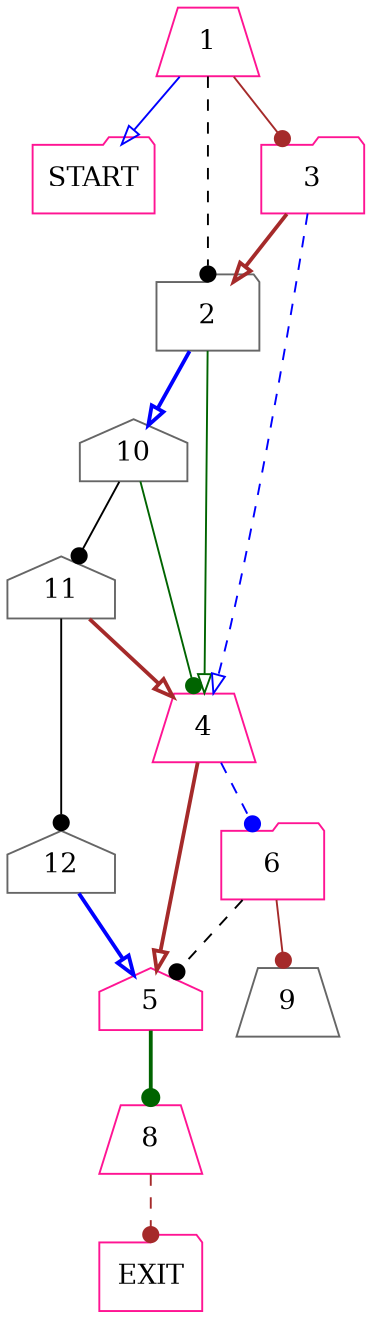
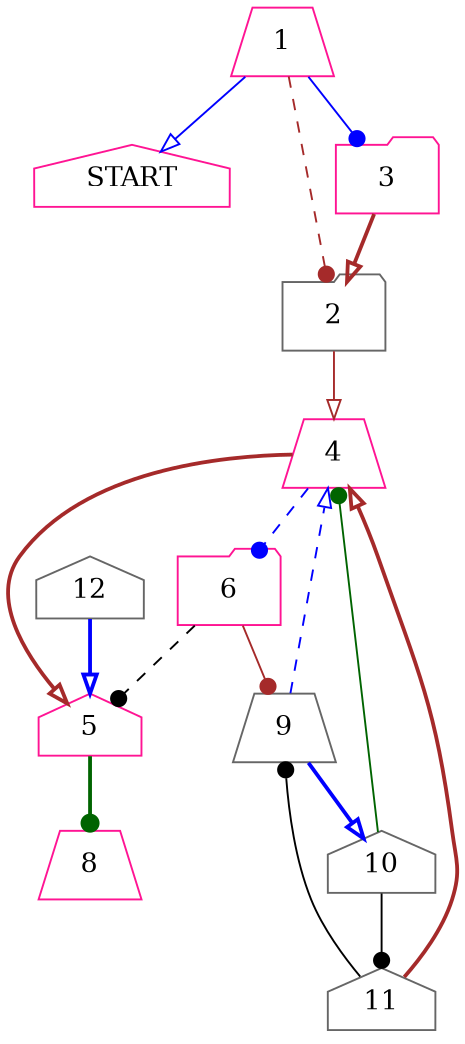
edge "1" -> "3": color brown -> blue
edge "1" -> "2": color black -> brown
node "START": shape folder -> house
edge "2" -> "10": now "9" -> "10"
edge "3" -> "4": now "9" -> "4"
edge "2" -> "4": color darkgreen -> brown
edge "11" -> "12": now "11" -> "9"
node "EXIT": removed
